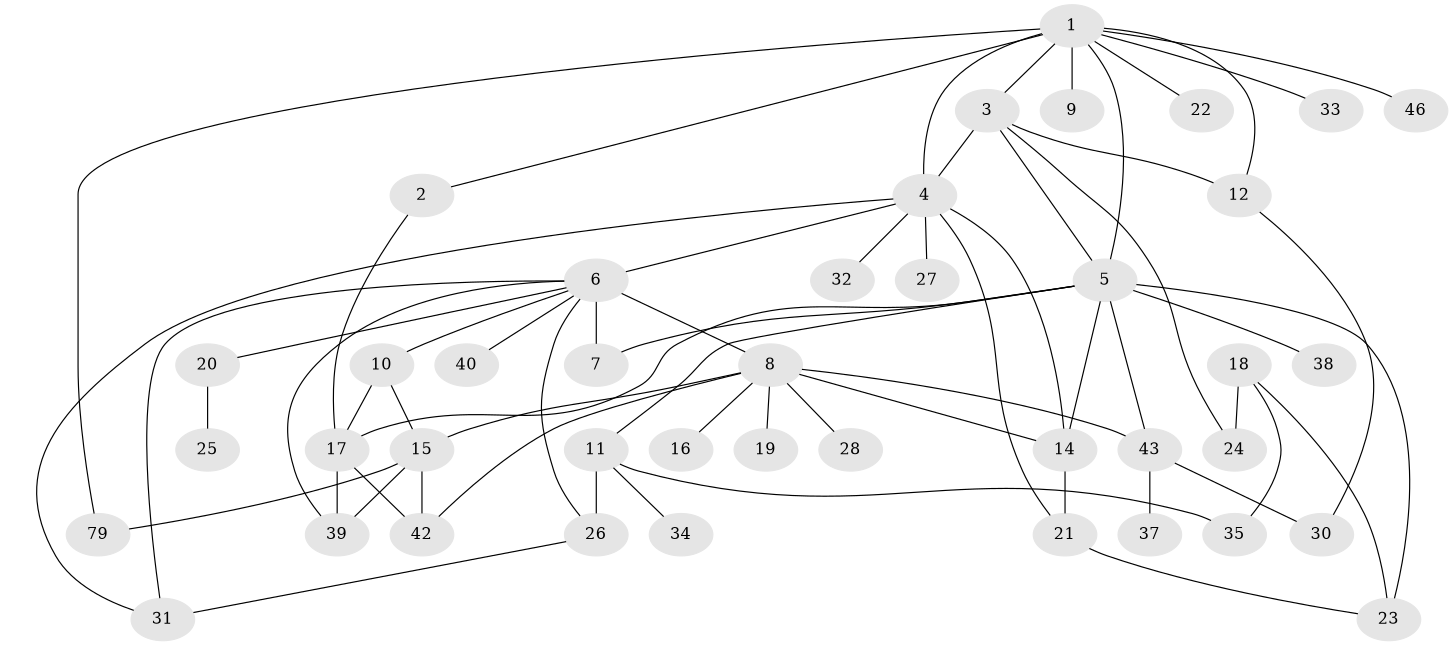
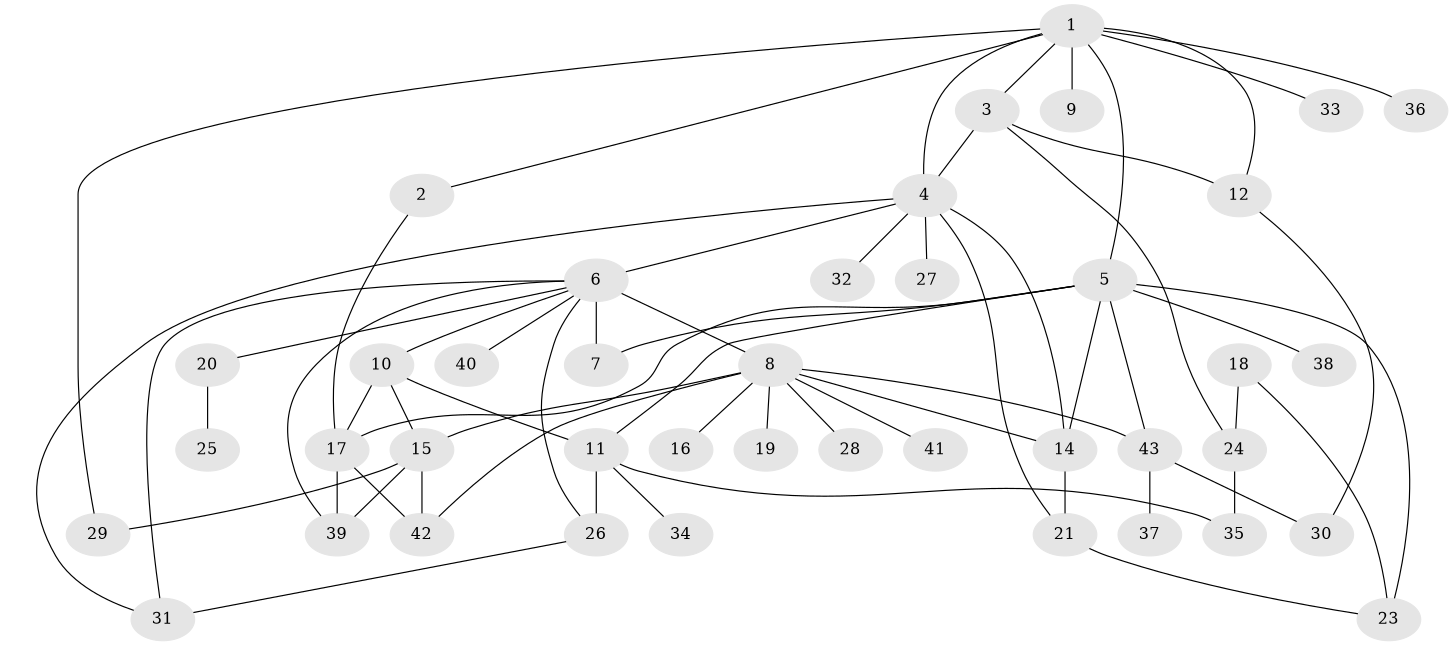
node "22": removed
node "46": label "46" -> "36"
edge "3" -- "5": removed
edge "10" -- "11": added
node "41": added
edge "18" -- "35": now "24" -- "35"
node "79": label "79" -> "29"
